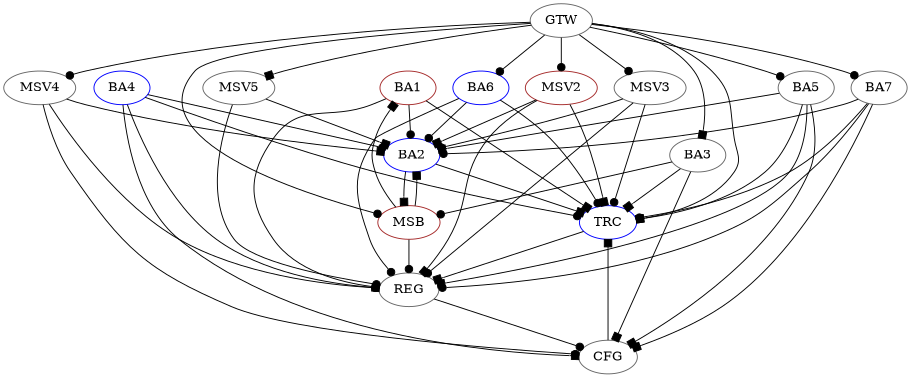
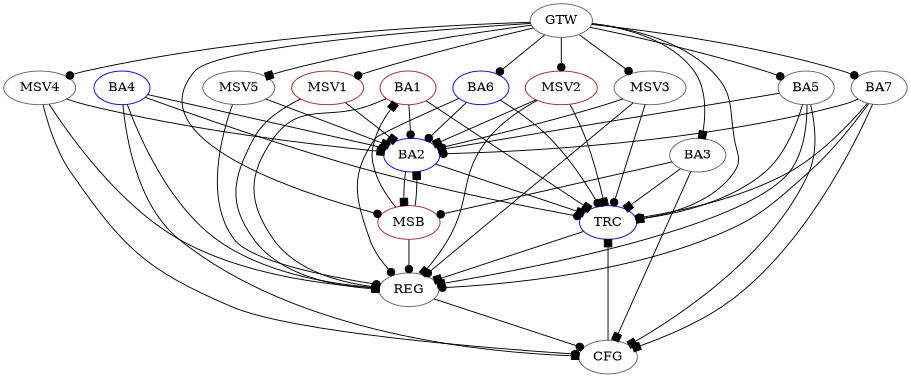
node "MSV1": added
